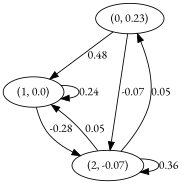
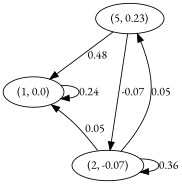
node "(0, 0.23)": label "(0, 0.23)" -> "(5, 0.23)"
edge "(1, 0.0)" -> "(2, -0.07)": removed, label "-0.28"
